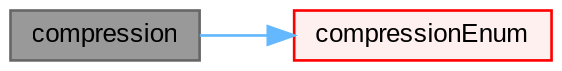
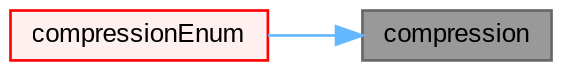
edge "compression" -> "compressionEnum": reversed
